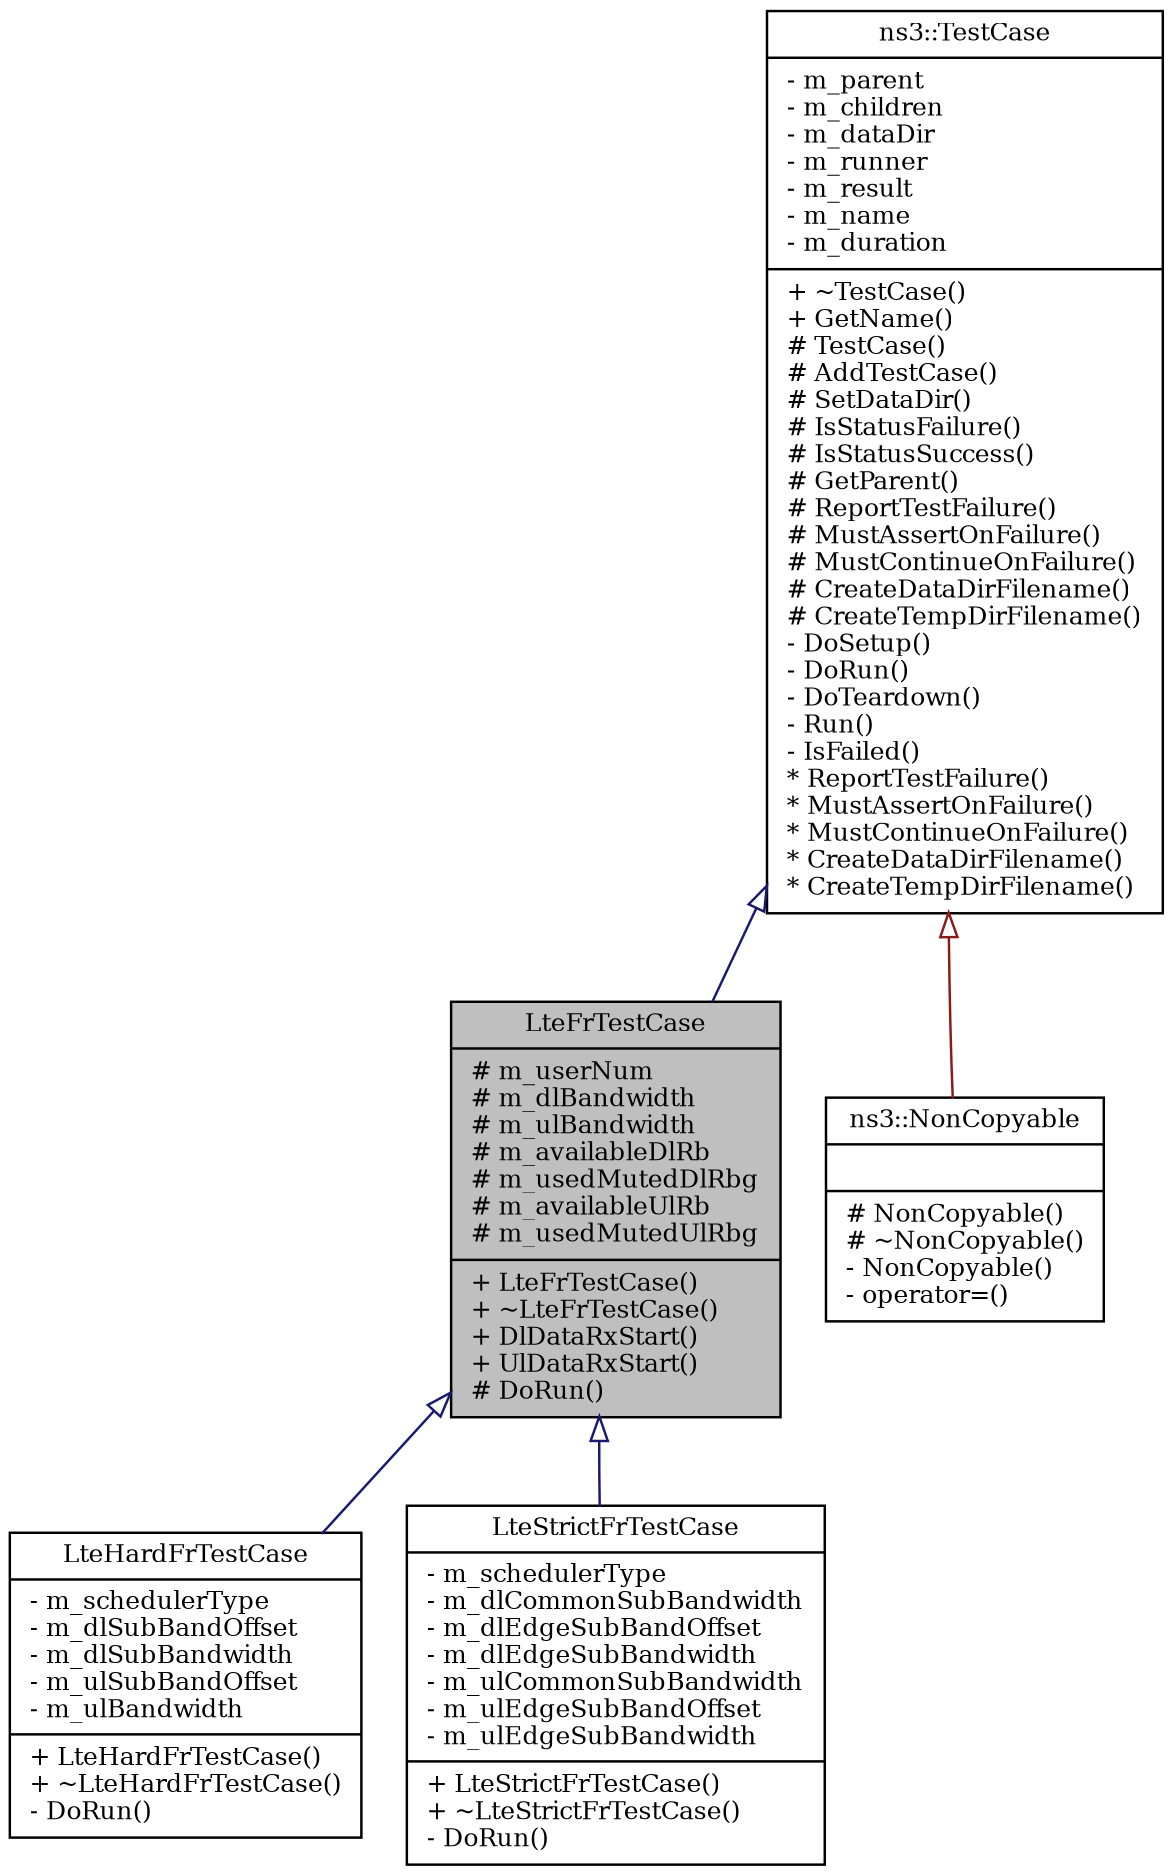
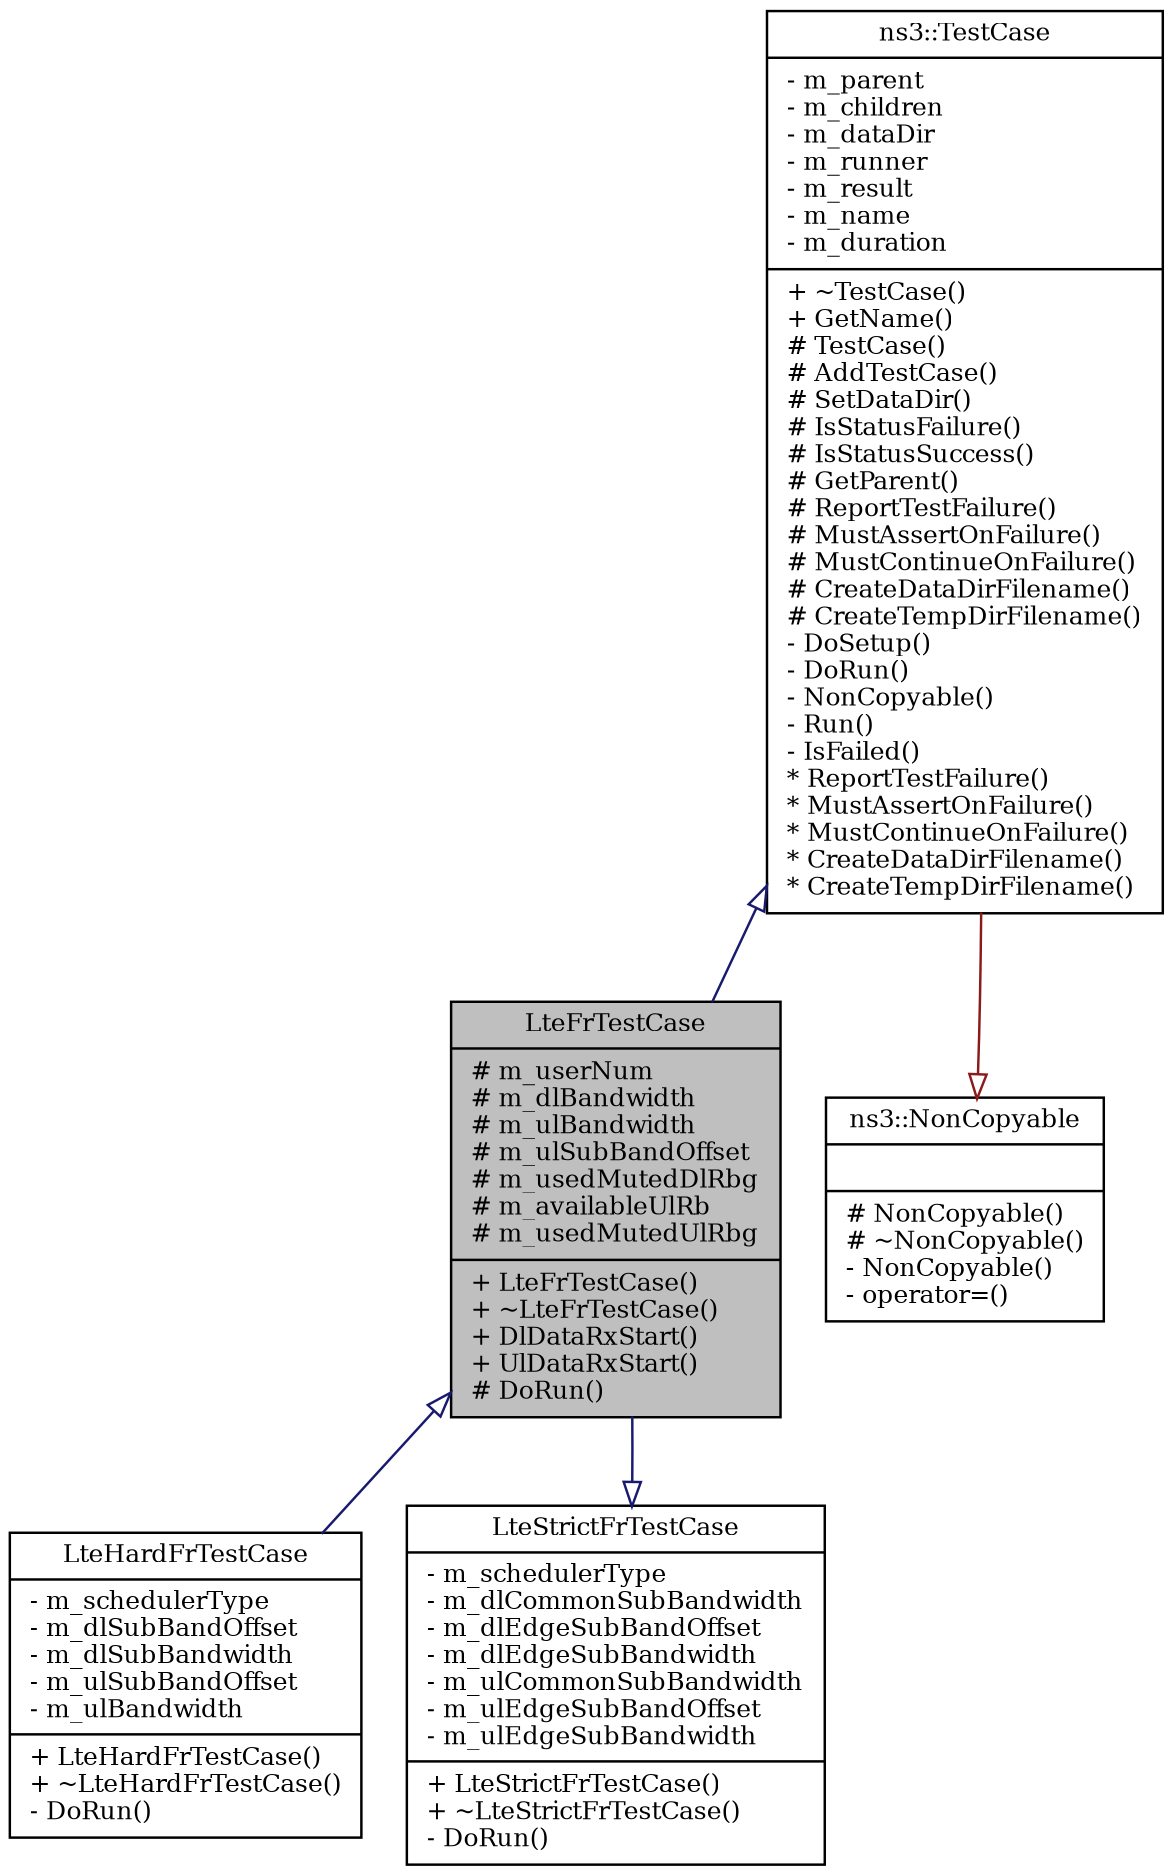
node "ns3::TestCase": text "- DoTeardown()" -> "- NonCopyable()"
edge "ns3::NonCopyable" -> "ns3::TestCase": reversed
node "LteFrTestCase": text "# m_availableDlRb" -> "# m_ulSubBandOffset"
edge "LteStrictFrTestCase" -> "LteFrTestCase": reversed
